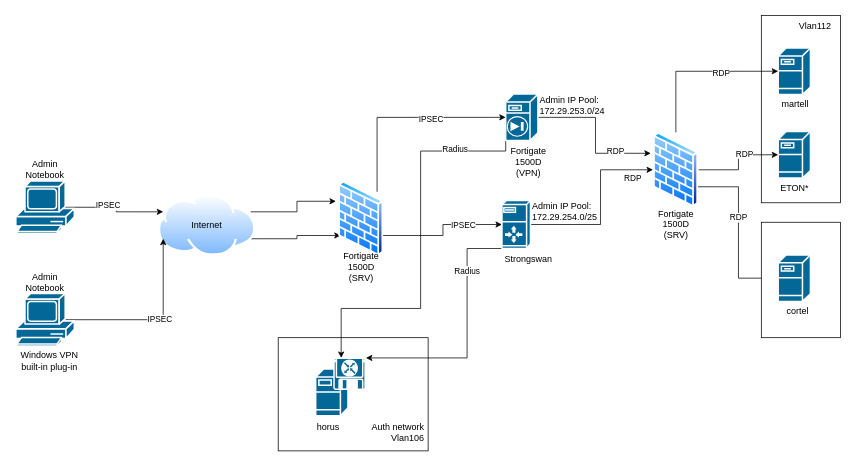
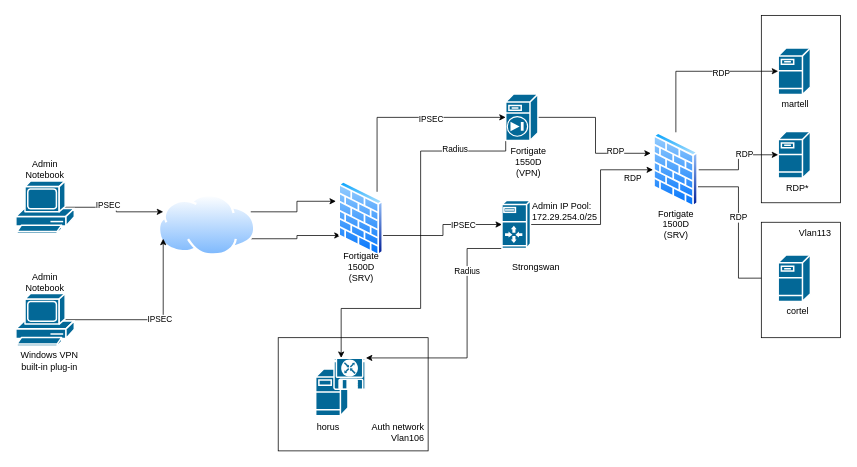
node "Vlan112": removed
node "Admin IP Pool: 172.29.253.0/24": removed
node "Fortigate 1500D (VPN)": label "Fortigate 1500D (VPN)" -> "Fortigate 1550D (VPN)"
node "ETON*": label "ETON*" -> "RDP*"
node "Internet": removed
node "Vlan113": added
node "Strongswan": moved (528, 260) -> (536, 267)
